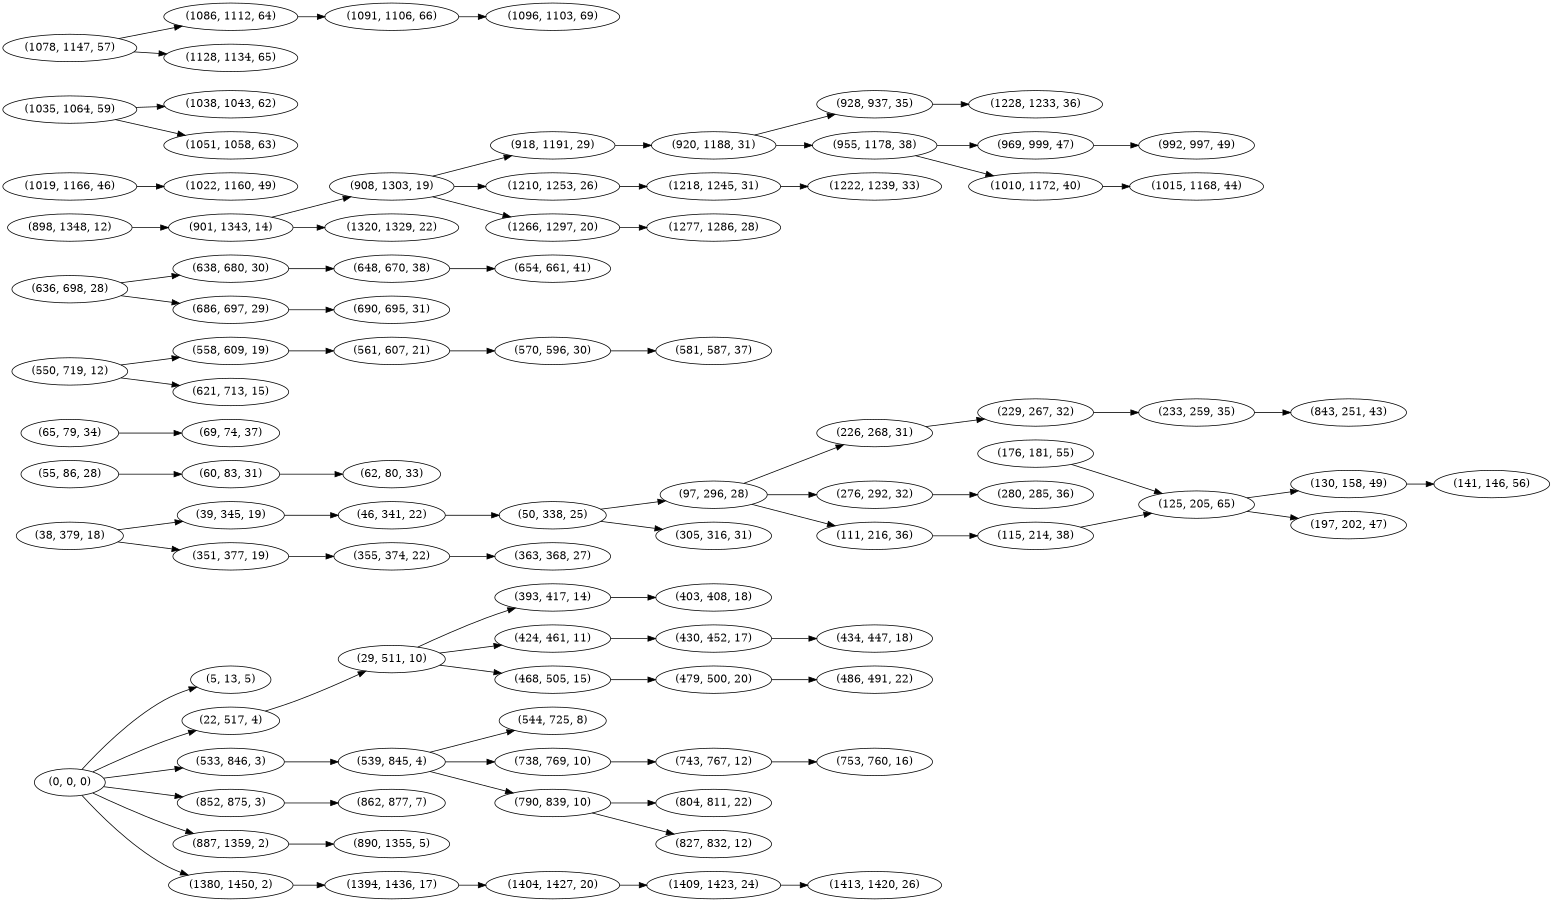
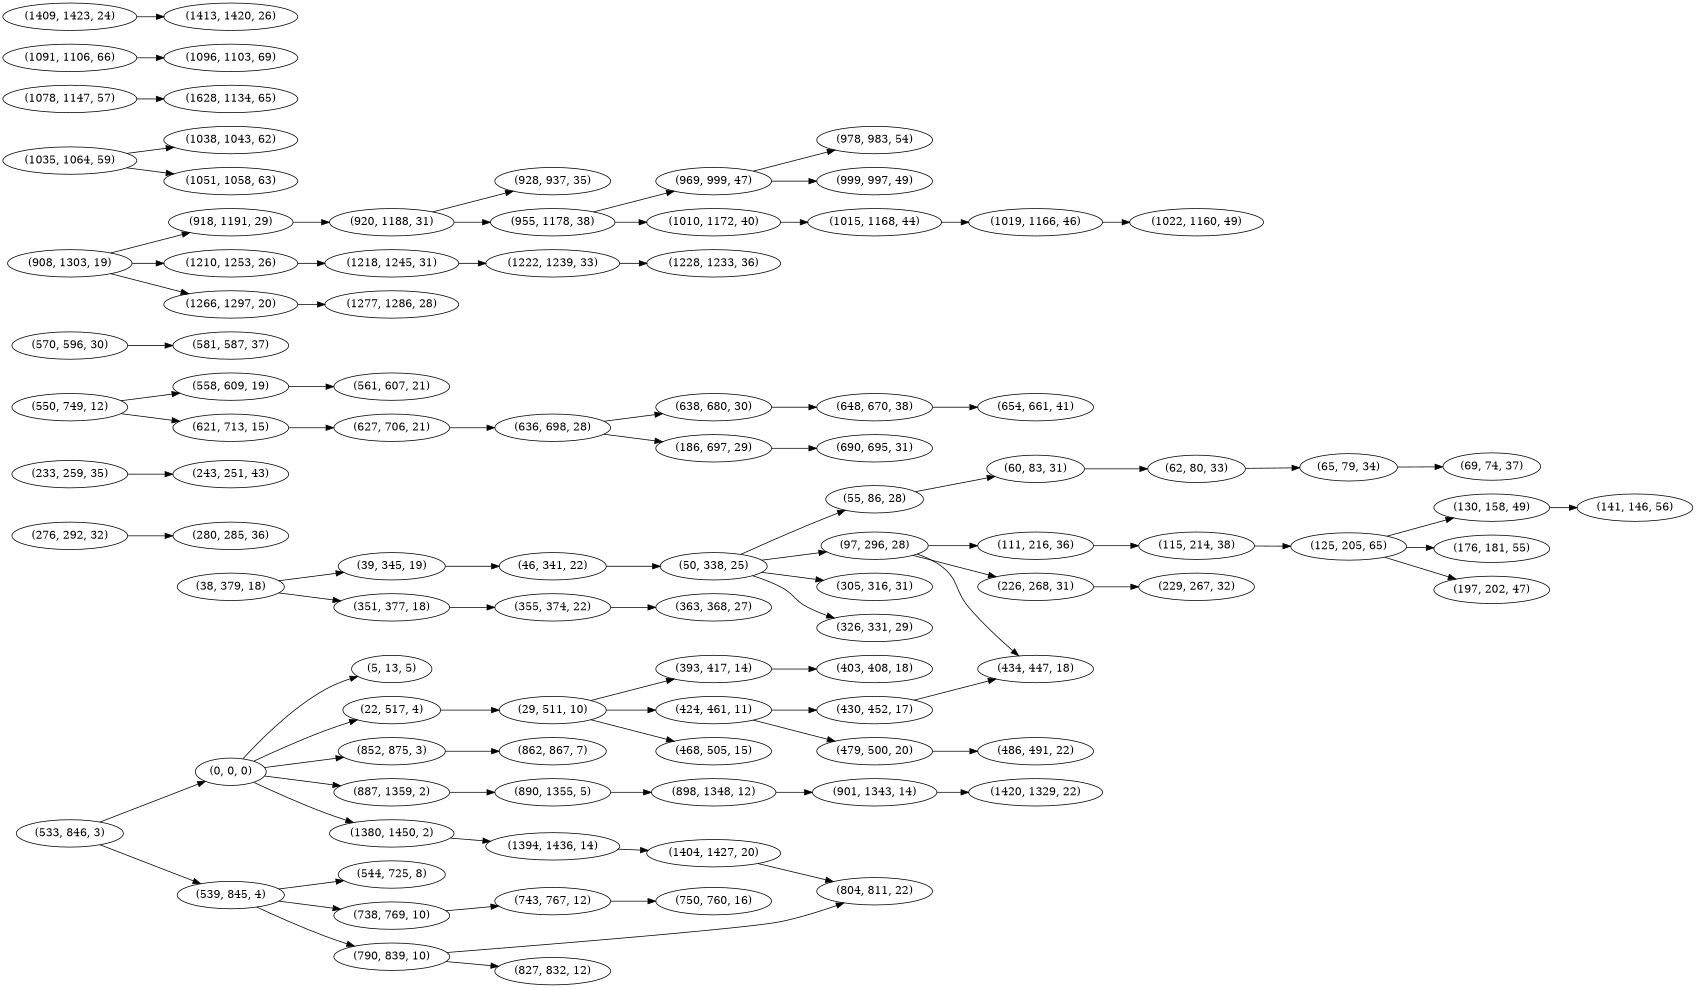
node "(1086, 1112, 64)": removed
node "(1128, 1134, 65)": label "(1128, 1134, 65)" -> "(1628, 1134, 65)"
edge "(928, 937, 35)" -> "(1228, 1233, 36)": now "(1222, 1239, 33)" -> "(1228, 1233, 36)"
node "(978, 983, 54)": added
node "(992, 997, 49)": label "(992, 997, 49)" -> "(999, 997, 49)"
edge "(901, 1343, 14)" -> "(908, 1303, 19)": removed
edge "(1015, 1168, 44)" -> "(1019, 1166, 46)": added
node "(1320, 1329, 22)": label "(1320, 1329, 22)" -> "(1420, 1329, 22)"
node "(686, 697, 29)": label "(686, 697, 29)" -> "(186, 697, 29)"
edge "(561, 607, 21)" -> "(570, 596, 30)": removed
node "(550, 719, 12)": label "(550, 719, 12)" -> "(550, 749, 12)"
edge "(229, 267, 32)" -> "(233, 259, 35)": removed
node "(843, 251, 43)": label "(843, 251, 43)" -> "(243, 251, 43)"
node "(627, 706, 21)": added
edge "(62, 80, 33)" -> "(65, 79, 34)": added
edge "(176, 181, 55)" -> "(125, 205, 65)": reversed
edge "(97, 296, 28)" -> "(276, 292, 32)": now "(97, 296, 28)" -> "(434, 447, 18)"
edge "(50, 338, 25)" -> "(55, 86, 28)": added
node "(351, 377, 19)": label "(351, 377, 19)" -> "(351, 377, 18)"
node "(326, 331, 29)": added
edge "(468, 505, 15)" -> "(479, 500, 20)": now "(424, 461, 11)" -> "(479, 500, 20)"
node "(753, 760, 16)": label "(753, 760, 16)" -> "(750, 760, 16)"
edge "(0, 0, 0)" -> "(533, 846, 3)": reversed
edge "(890, 1355, 5)" -> "(898, 1348, 12)": added
node "(862, 877, 7)": label "(862, 877, 7)" -> "(862, 867, 7)"
node "(1394, 1436, 17)": label "(1394, 1436, 17)" -> "(1394, 1436, 14)"
edge "(1404, 1427, 20)" -> "(1409, 1423, 24)": now "(1404, 1427, 20)" -> "(804, 811, 22)"
